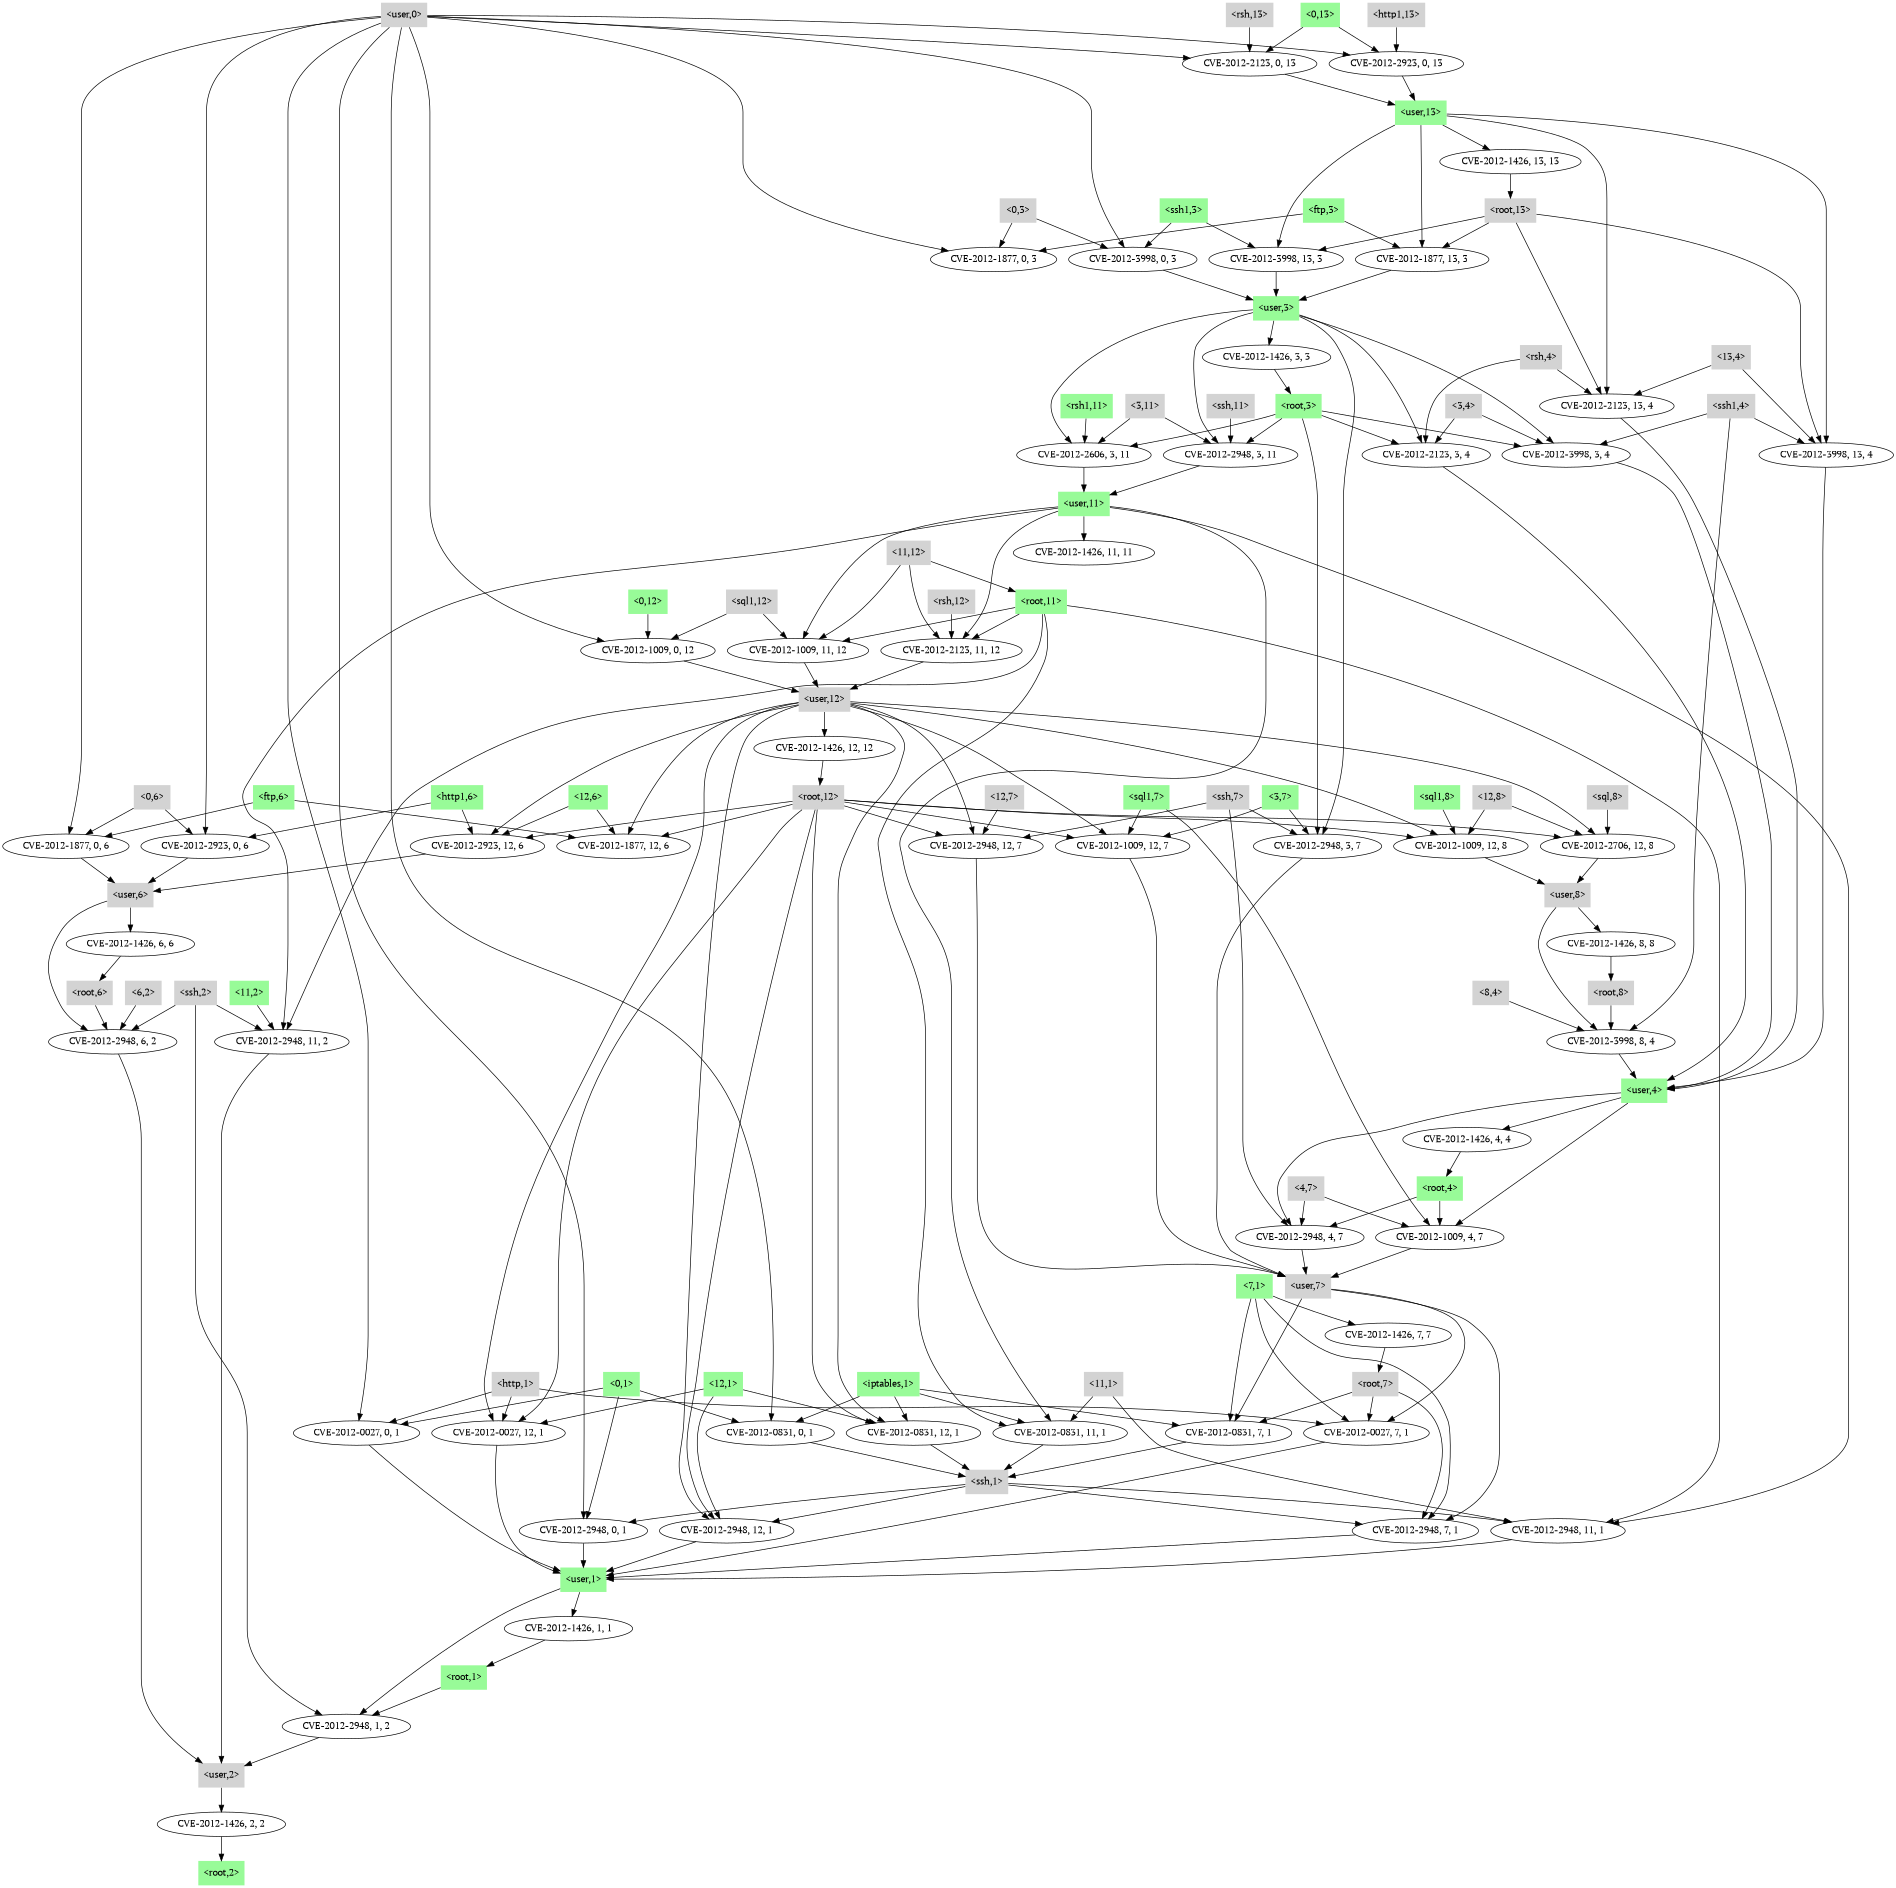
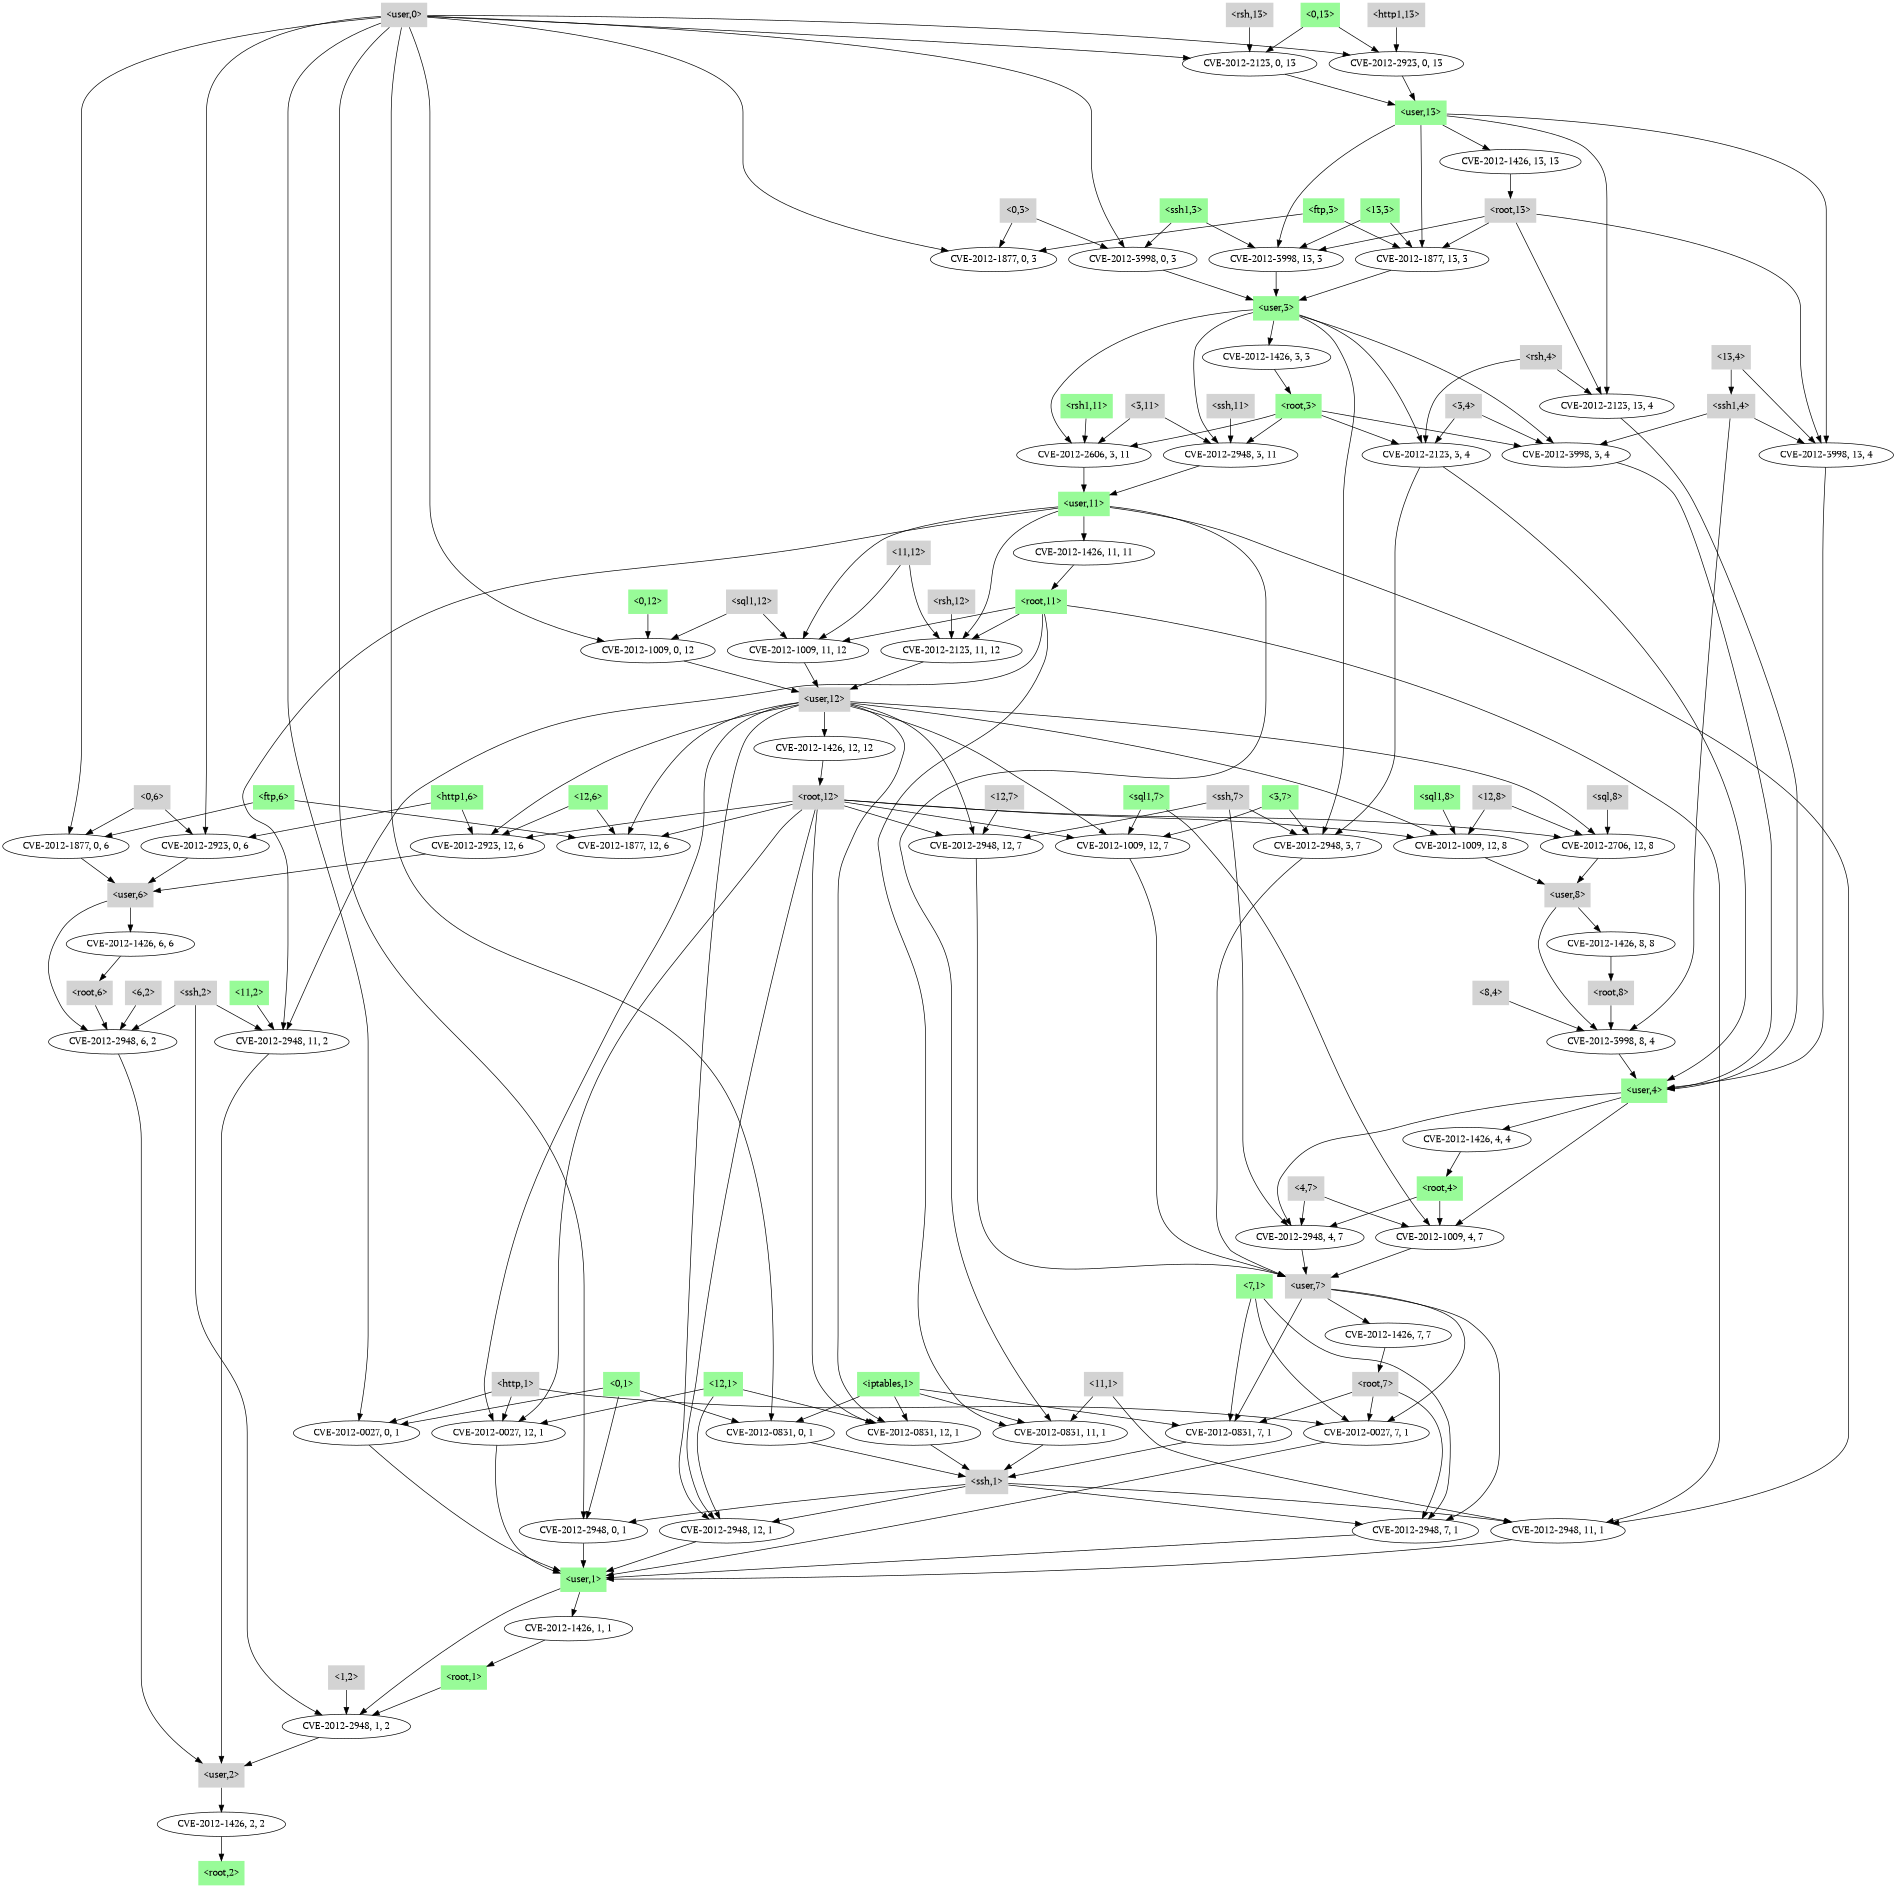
node "<13,3>": added
edge "<13,4>" -> "CVE-2012-2123, 13, 4": now "<13,4>" -> "<ssh1,4>"
edge "<11,12>" -> "<root,11>": now "CVE-2012-1426, 11, 11" -> "<root,11>"
edge "<root,3>" -> "CVE-2012-2948, 3, 7": now "CVE-2012-2123, 3, 4" -> "CVE-2012-2948, 3, 7"
edge "<7,1>" -> "CVE-2012-1426, 7, 7": now "<user,7>" -> "CVE-2012-1426, 7, 7"
node "<1,2>": added
